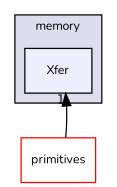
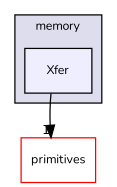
edge "primitives" -> "Xfer": reversed
